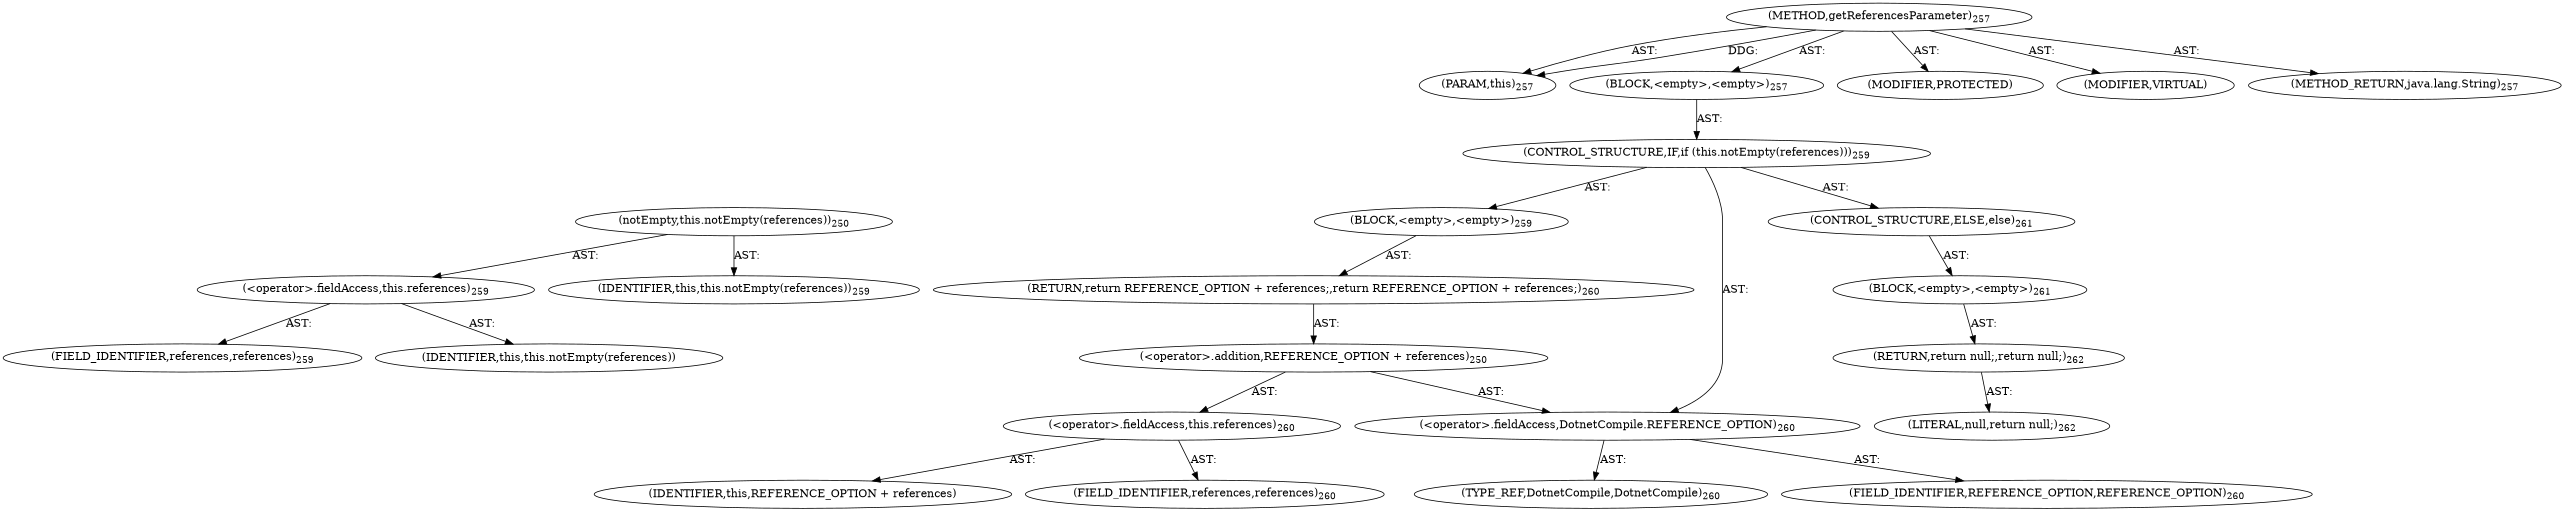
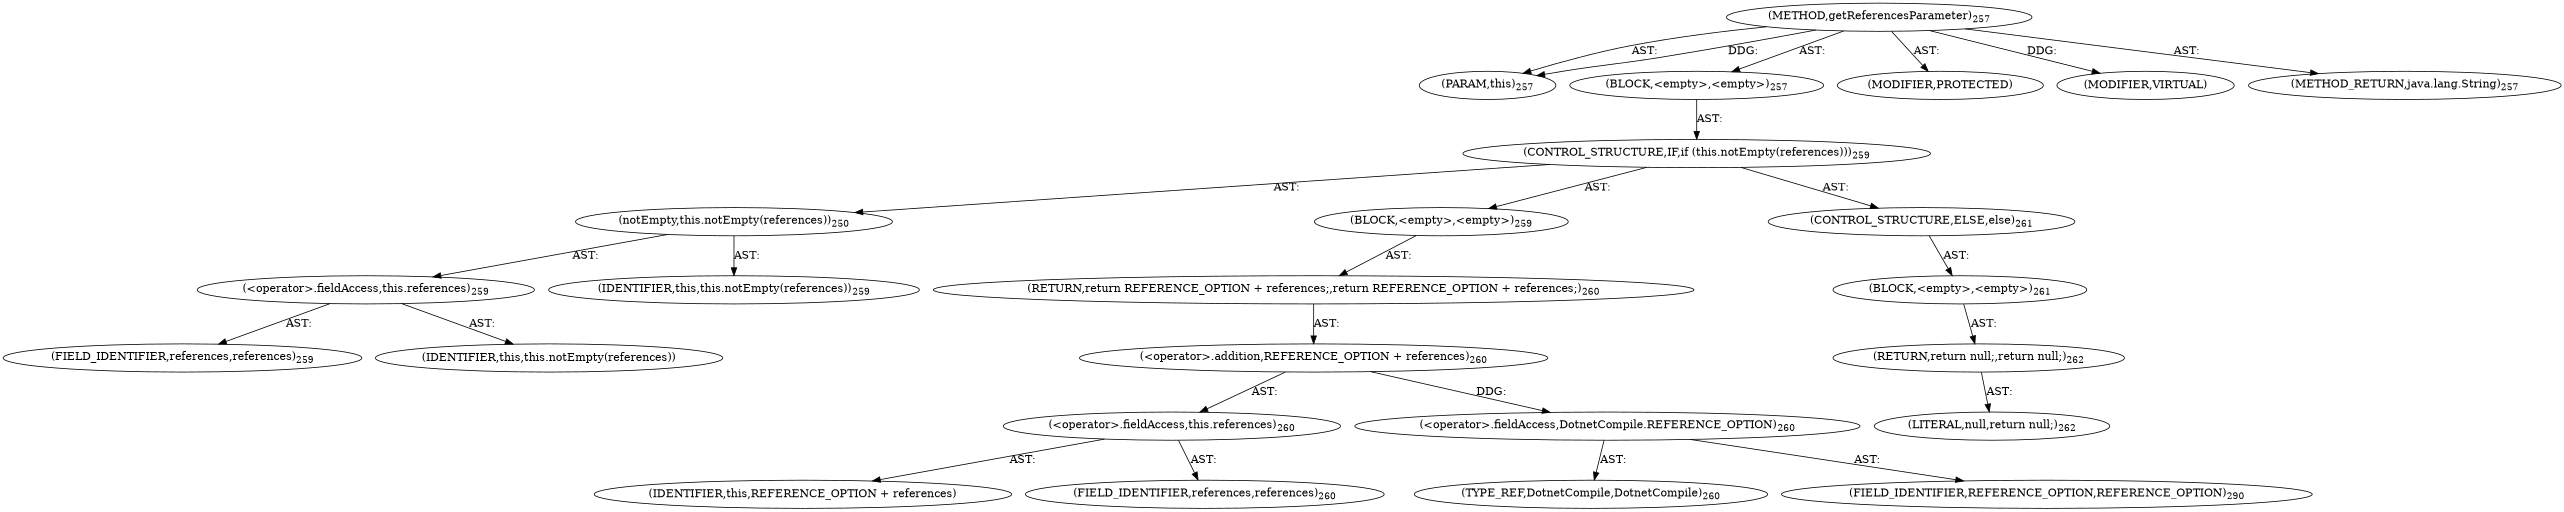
edge "(METHOD,getReferencesParameter)" -> "(MODIFIER,VIRTUAL)": label "AST: " -> "DDG: "
edge "(CONTROL_STRUCTURE,IF,if (this.notEmpty(references)))" -> "(<operator>.fieldAccess,DotnetCompile.REFERENCE_OPTION)": now "(CONTROL_STRUCTURE,IF,if (this.notEmpty(references)))" -> "(notEmpty,this.notEmpty(references))"
node "(<operator>.addition,REFERENCE_OPTION + references)": text "250" -> "260"
edge "(<operator>.addition,REFERENCE_OPTION + references)" -> "(<operator>.fieldAccess,DotnetCompile.REFERENCE_OPTION)": label "AST: " -> "DDG: "
node "(FIELD_IDENTIFIER,REFERENCE_OPTION,REFERENCE_OPTION)": text "260" -> "290"
